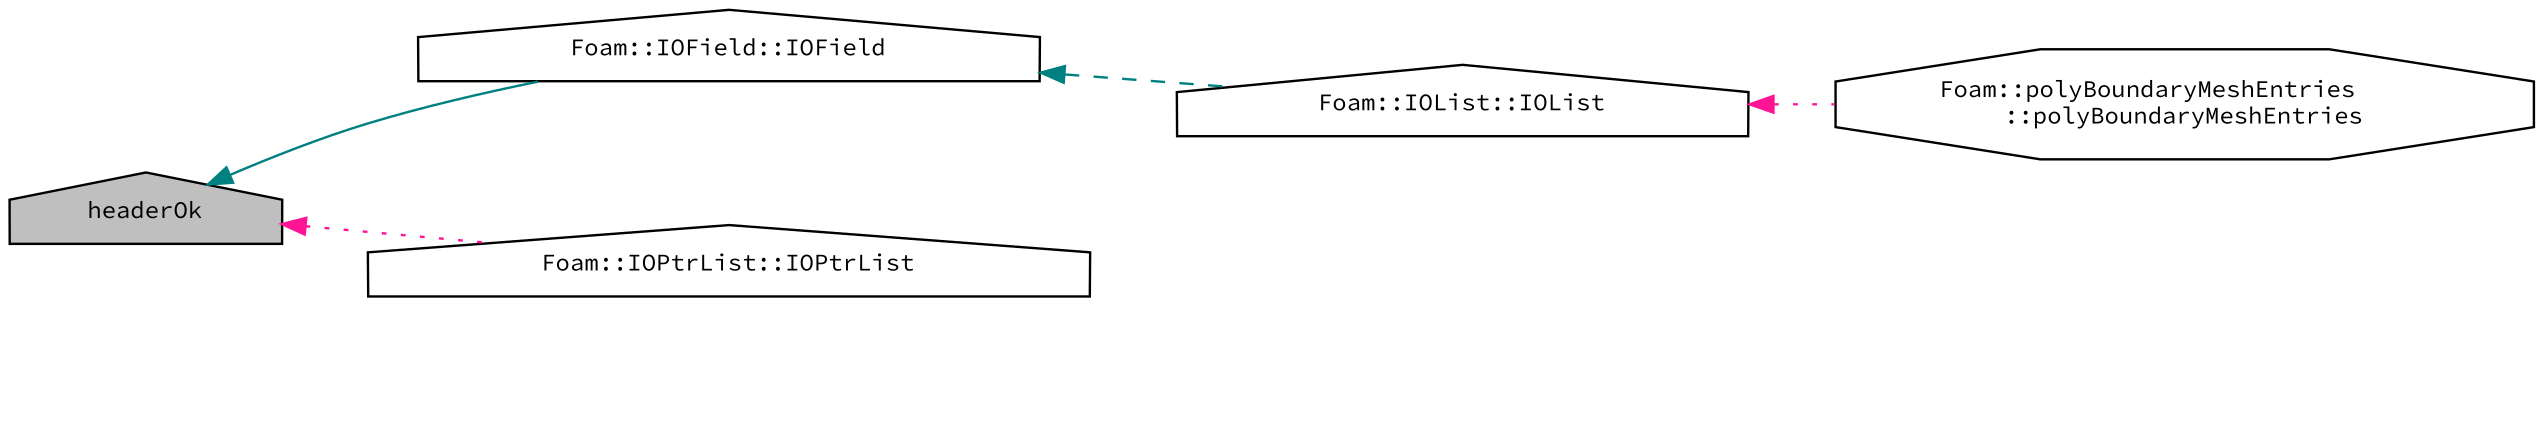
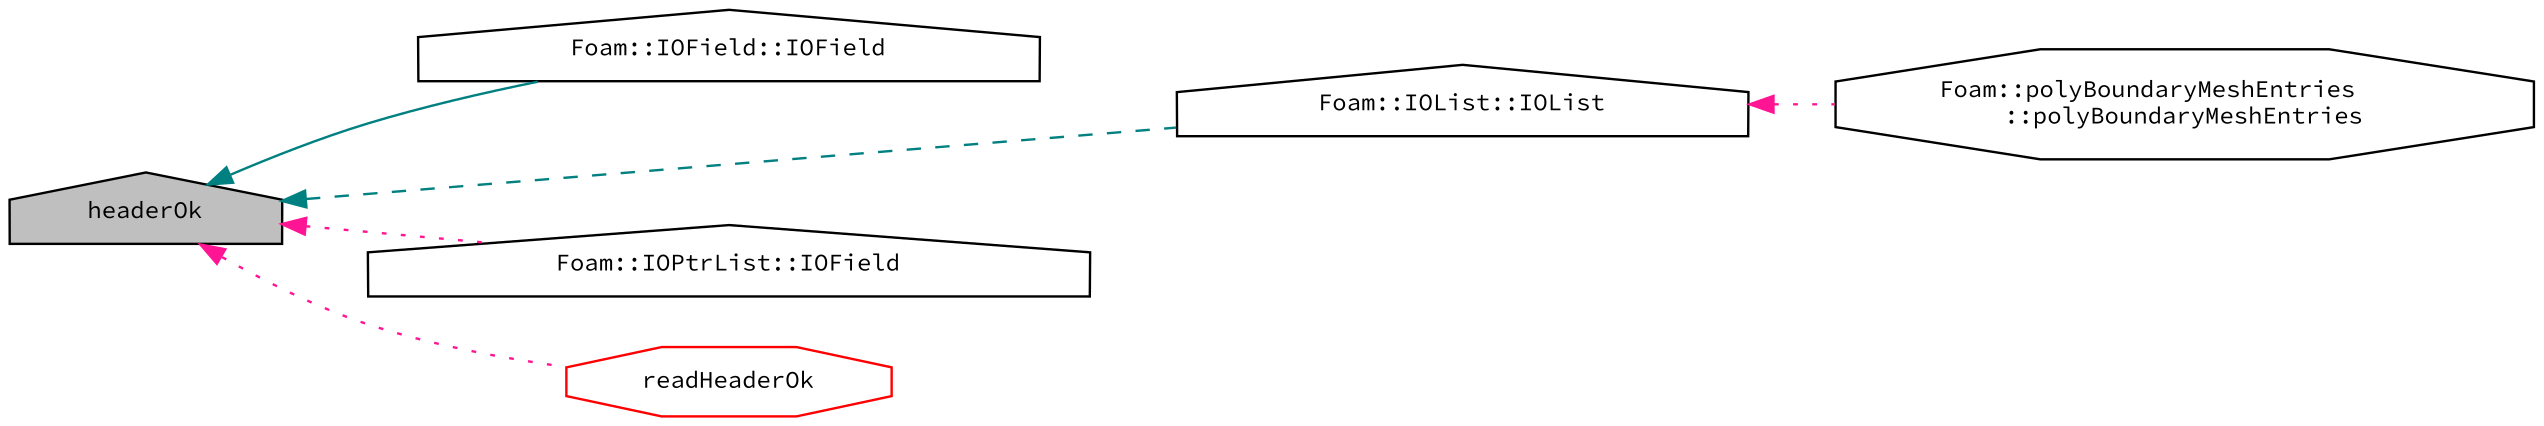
edge "Foam::IOList::IOList" -> "Foam::IOField::IOField": now "Foam::IOList::IOList" -> "headerOk"
node "Foam::IOPtrList::IOPtrList": label "Foam::IOPtrList::IOPtrList" -> "Foam::IOPtrList::IOField"
node "readHeaderOk": added
